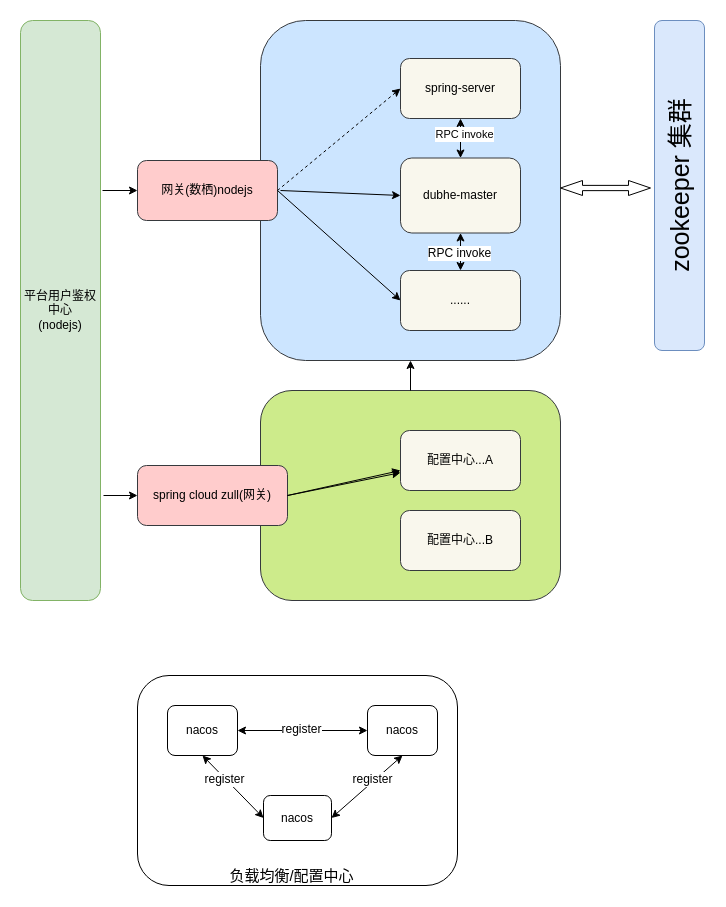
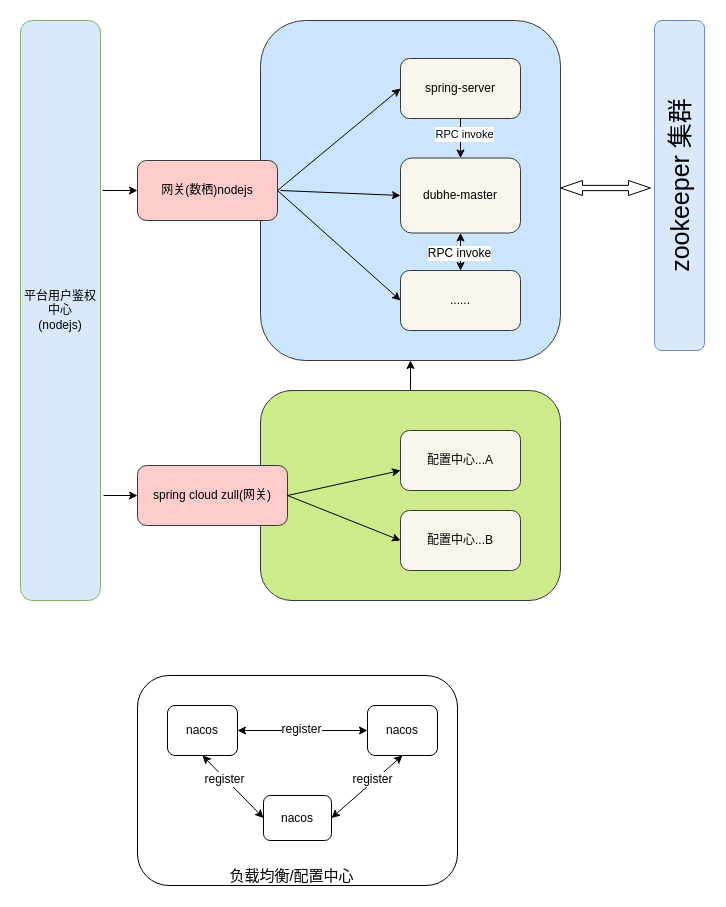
edge "spring-server" -- "dubhe-master": arrowhead classic -> none
edge "网关(数栖)nodejs" -> "spring-server": style dashed -> solid
node "平台用户鉴权中心 (nodejs)": fillcolor #d5e8d4 -> #dae8fc
edge "spring cloud zull(网关)" -> "配置中心...A": now "spring cloud zull(网关)" -> "配置中心...B"
